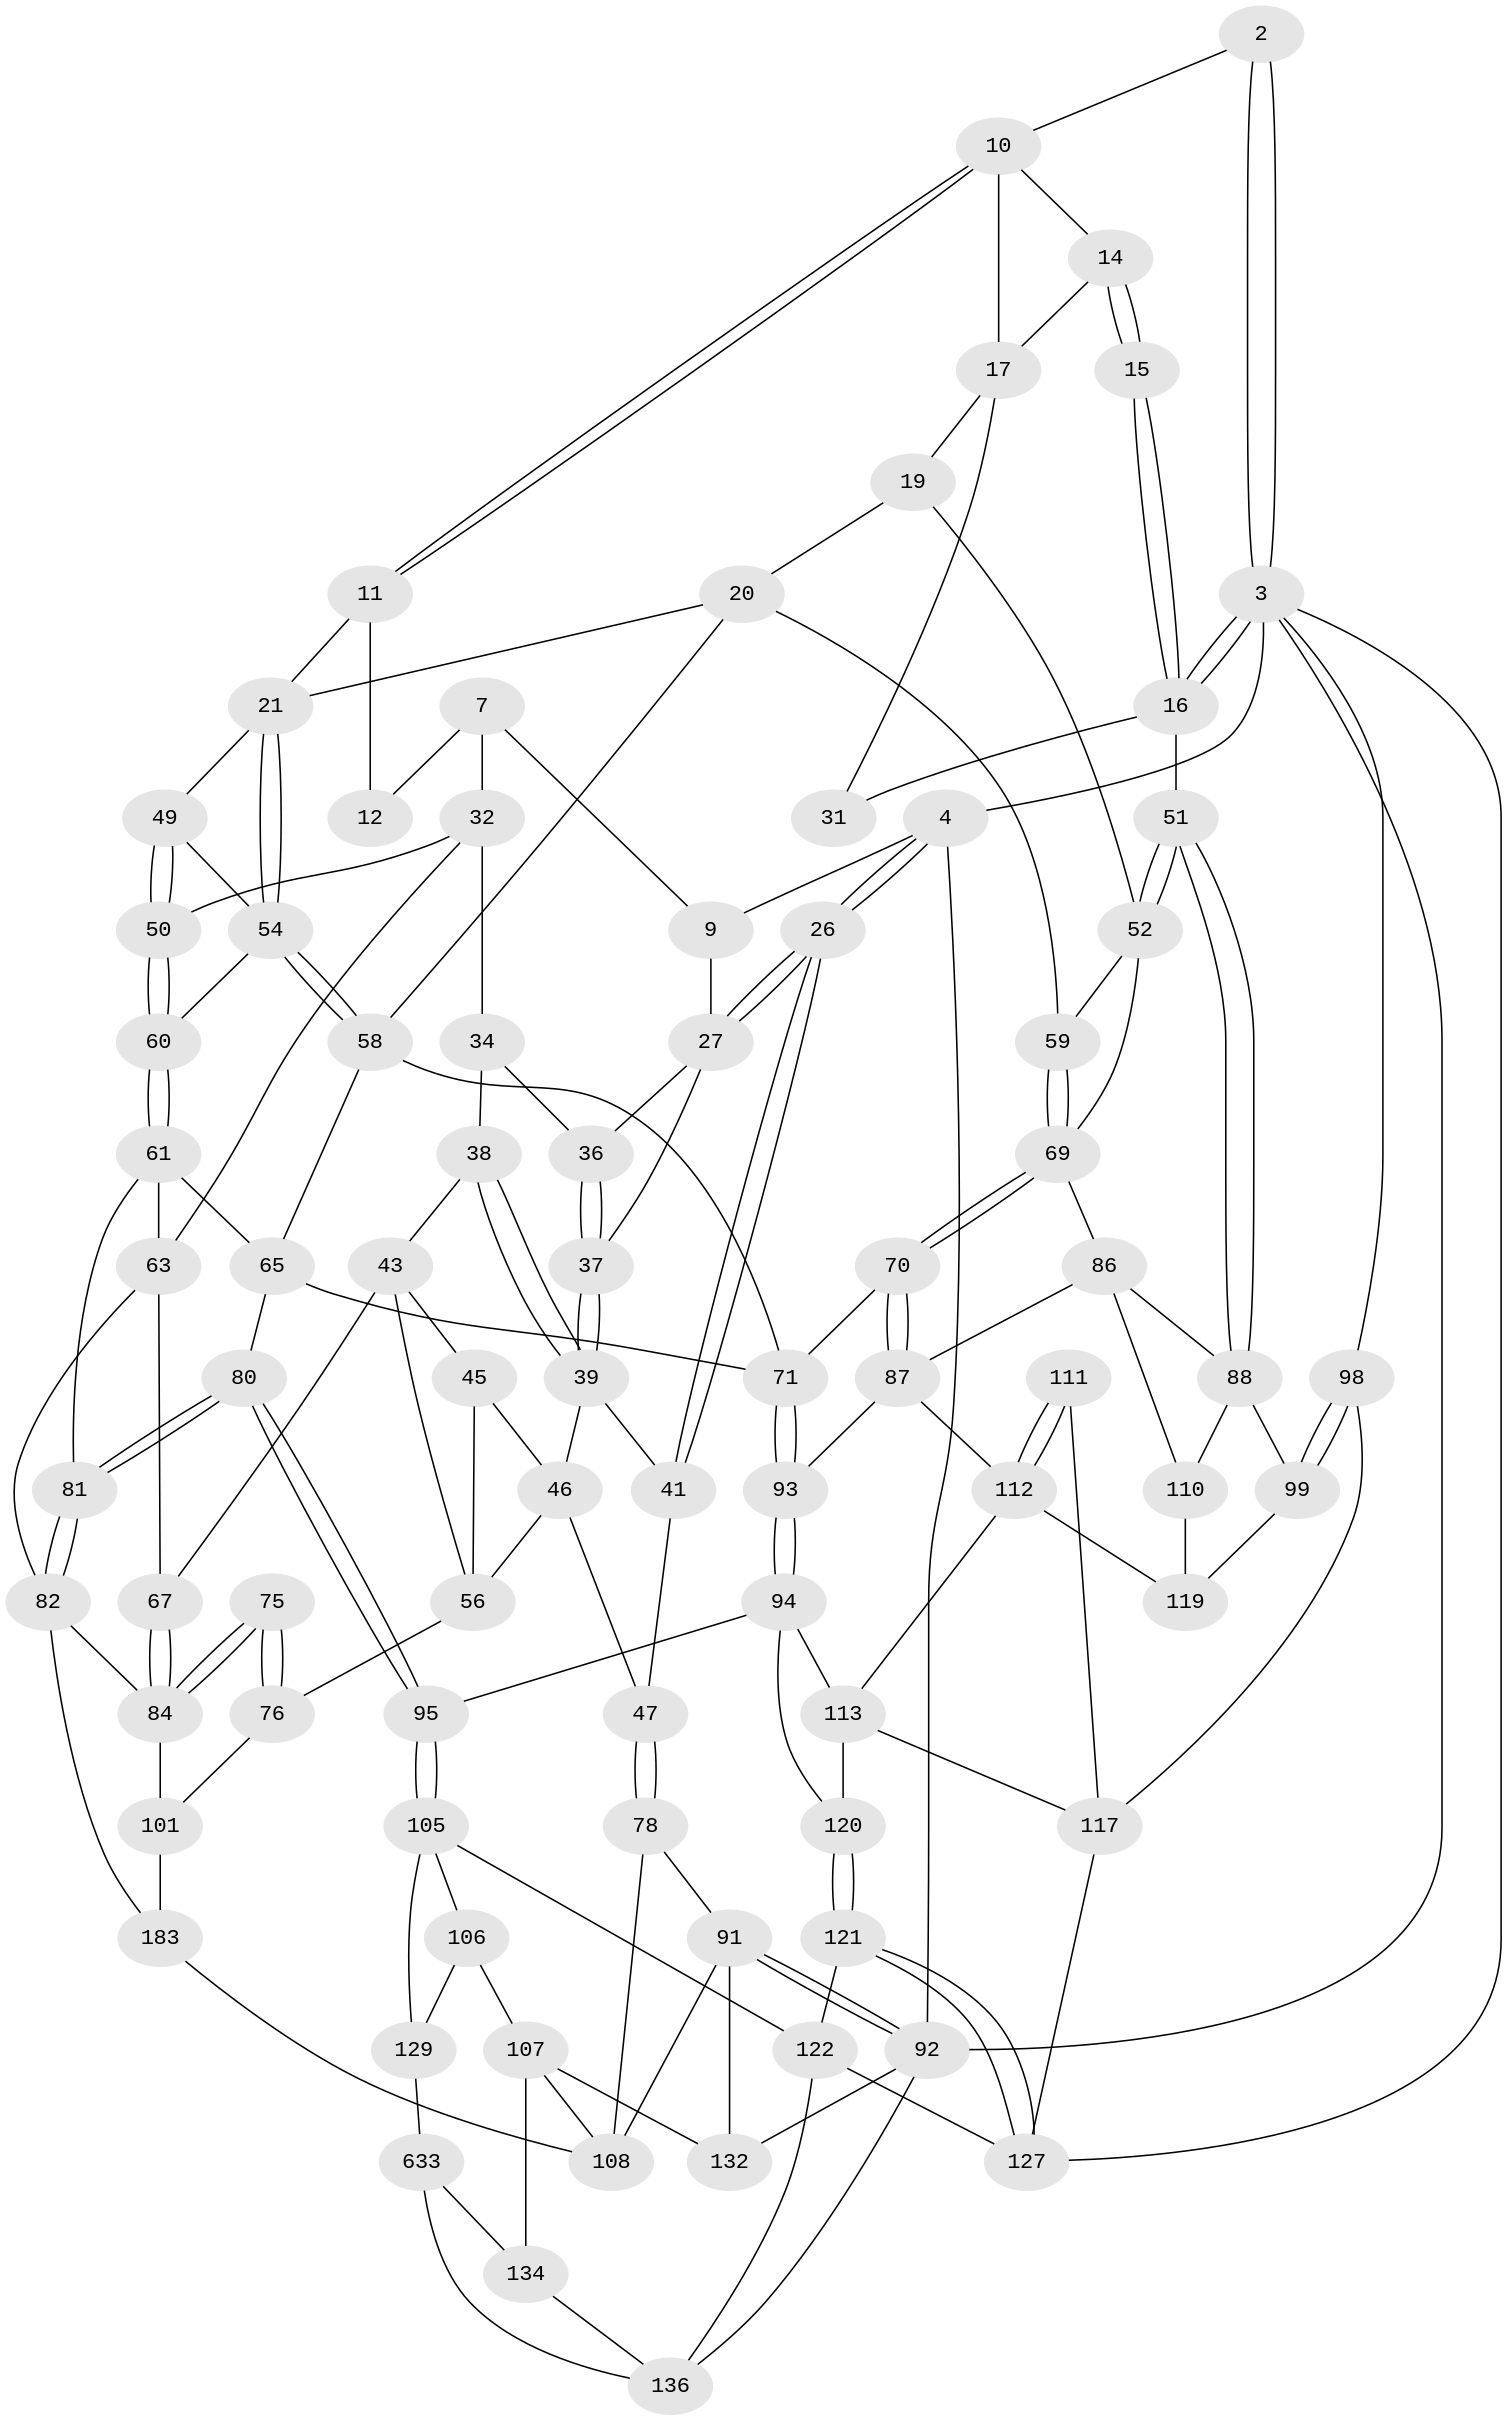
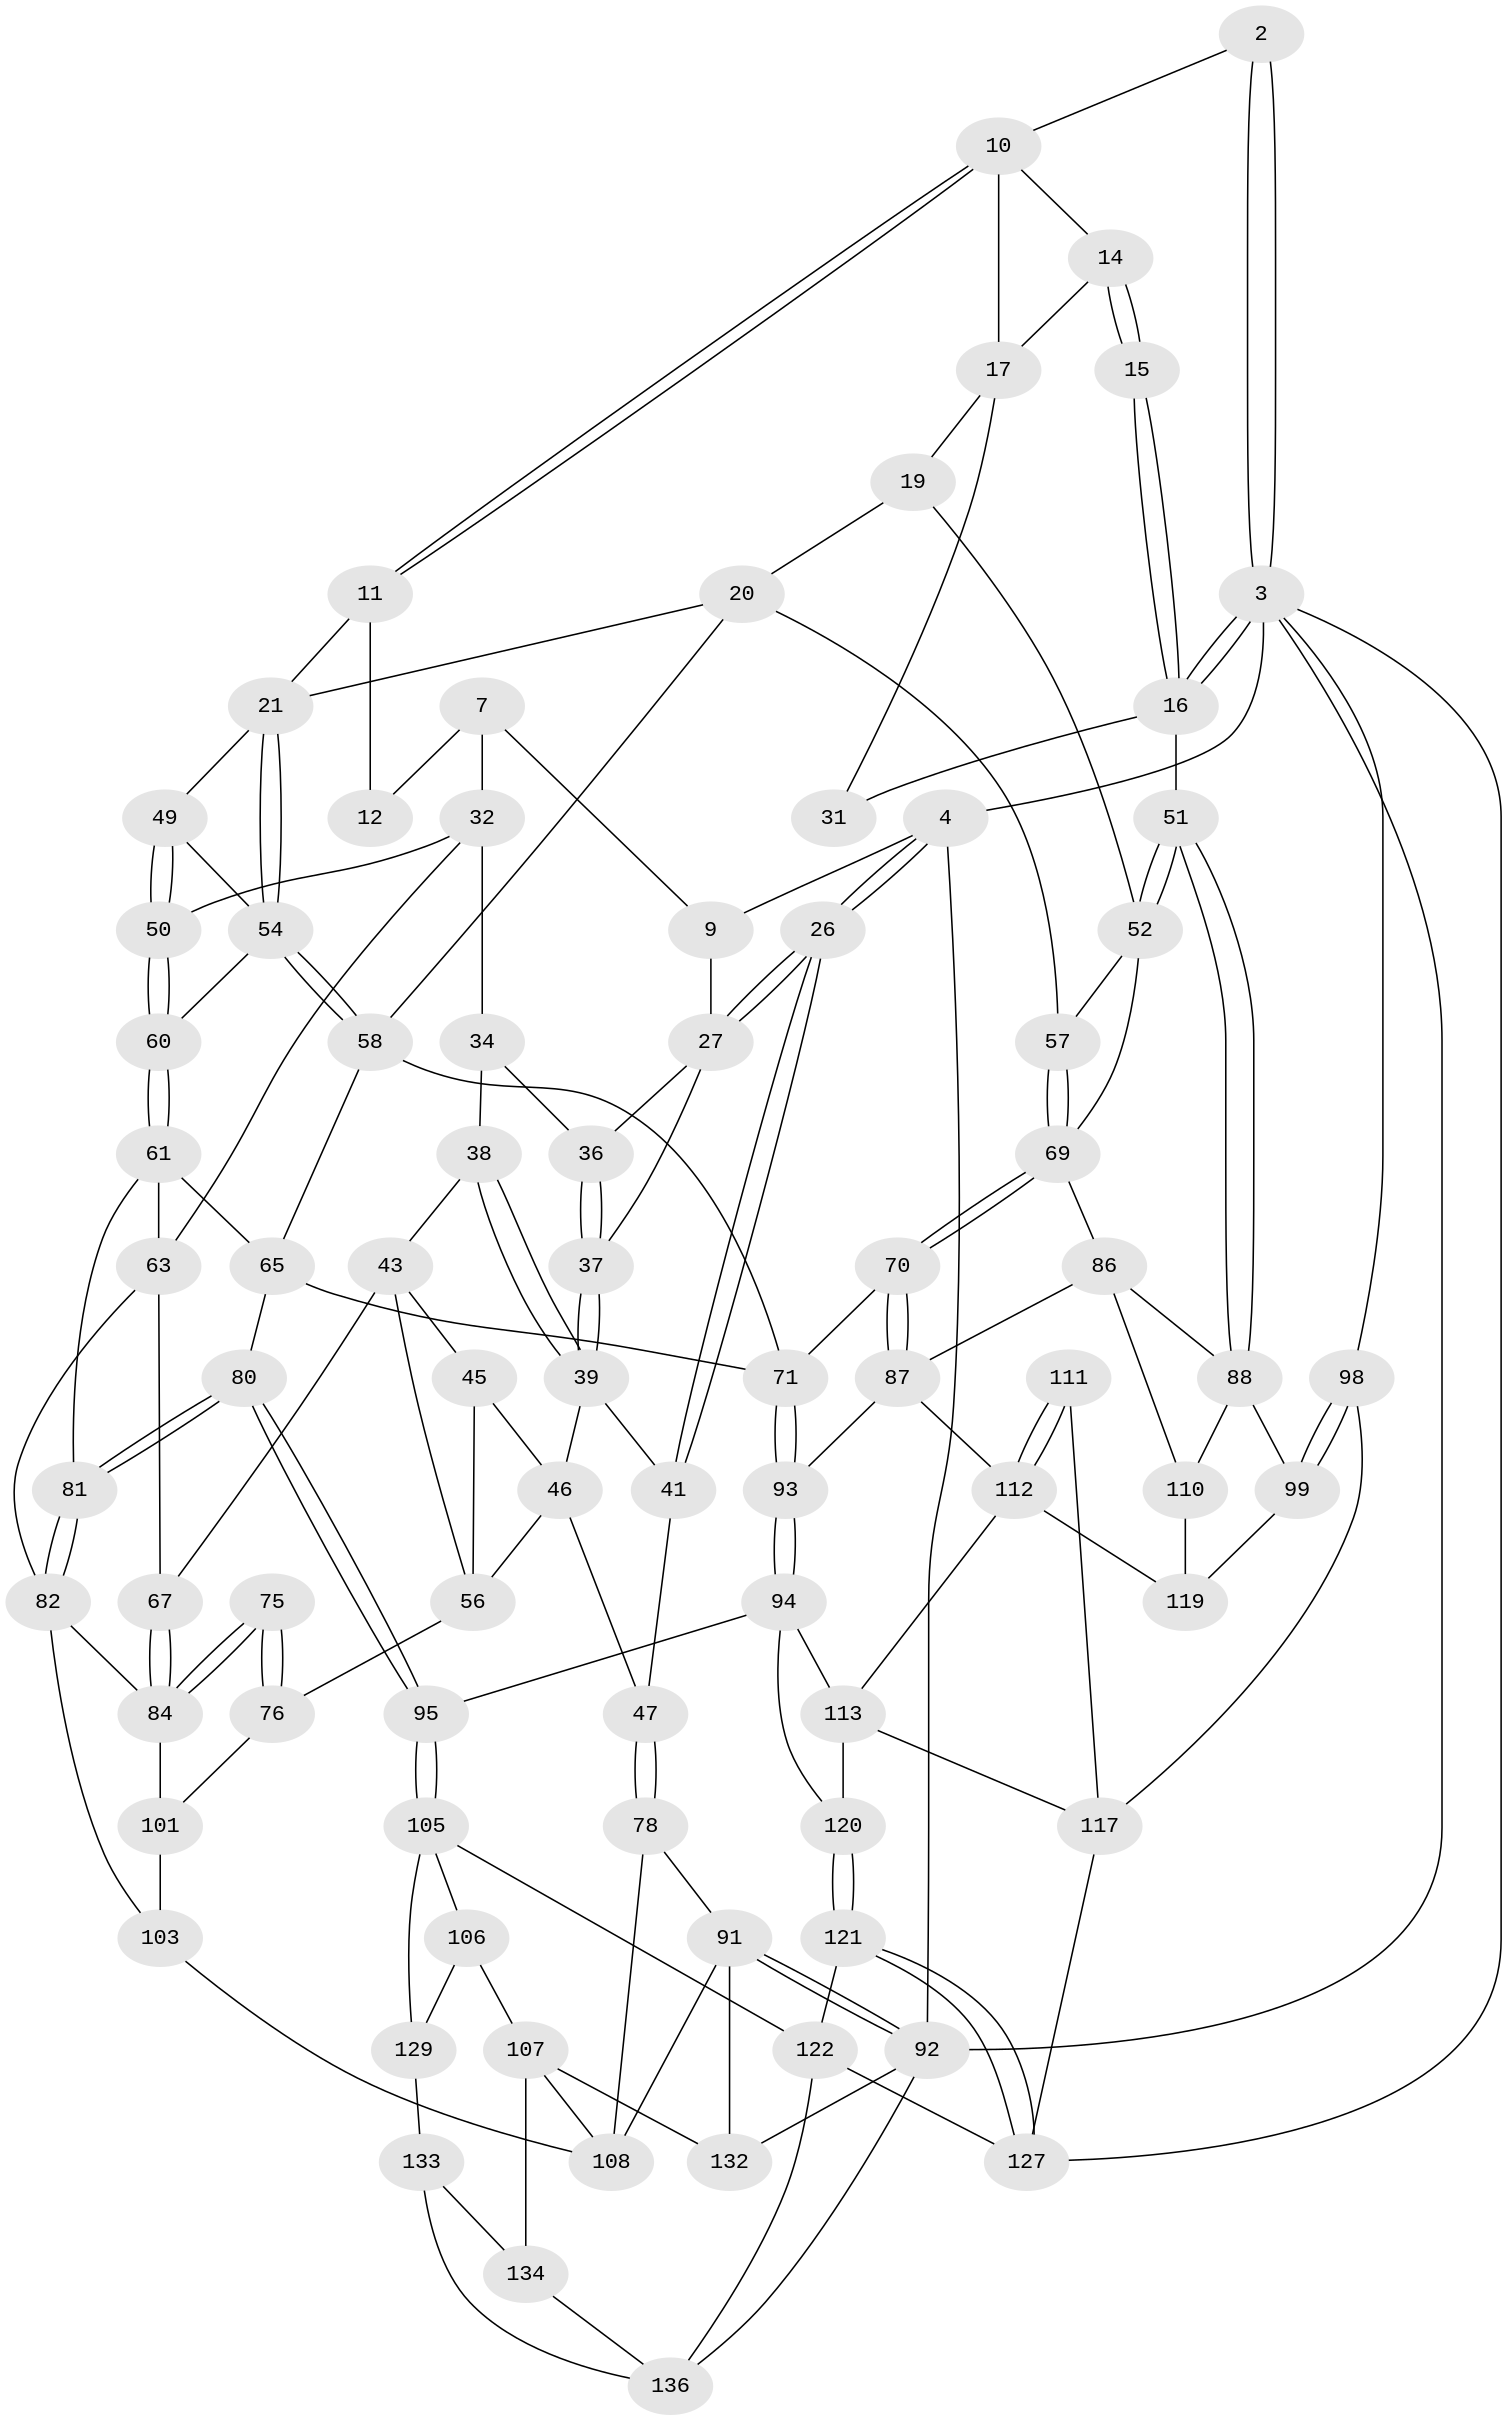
node "59": label "59" -> "57"
node "183": label "183" -> "103"
node "633": label "633" -> "133"
